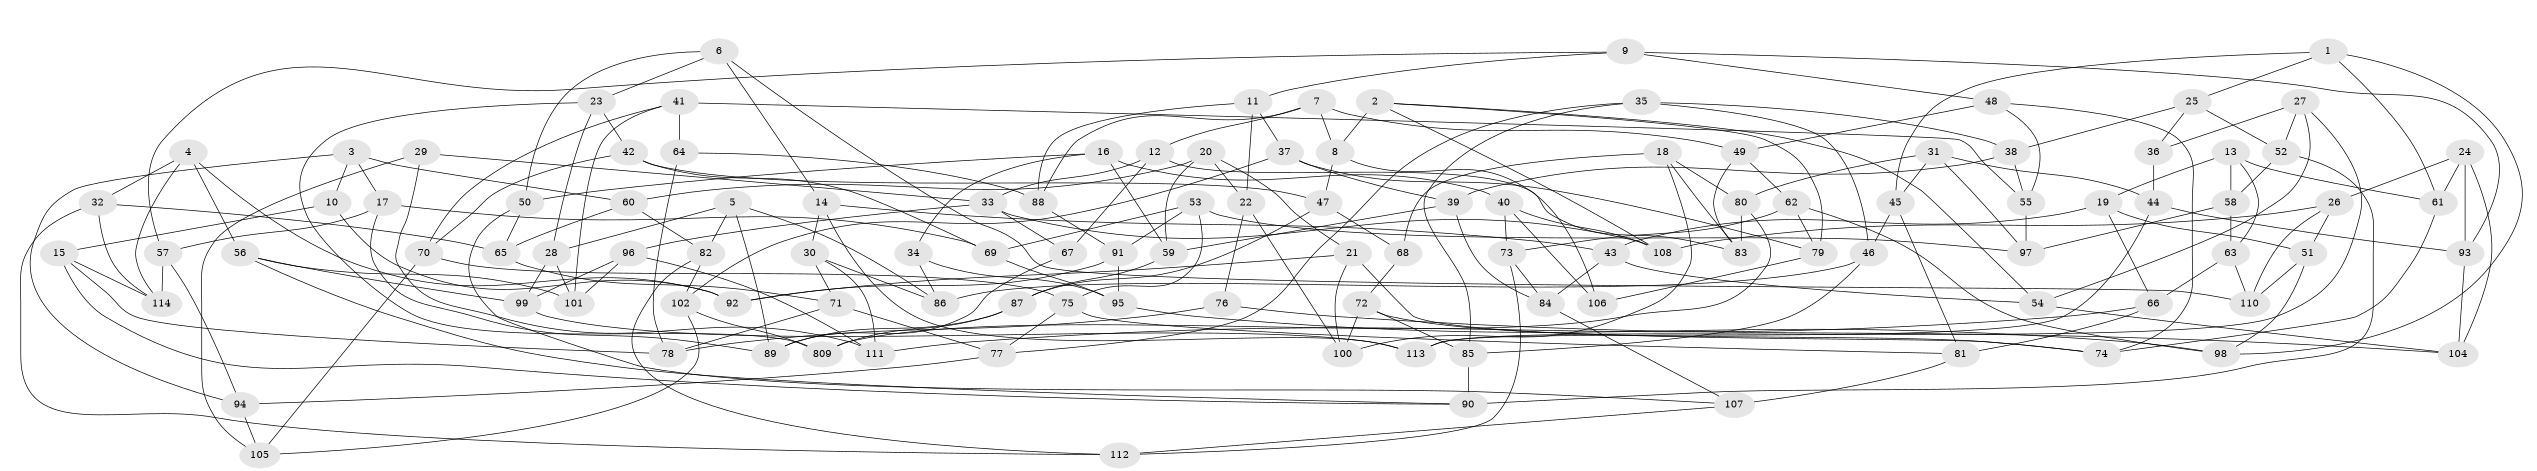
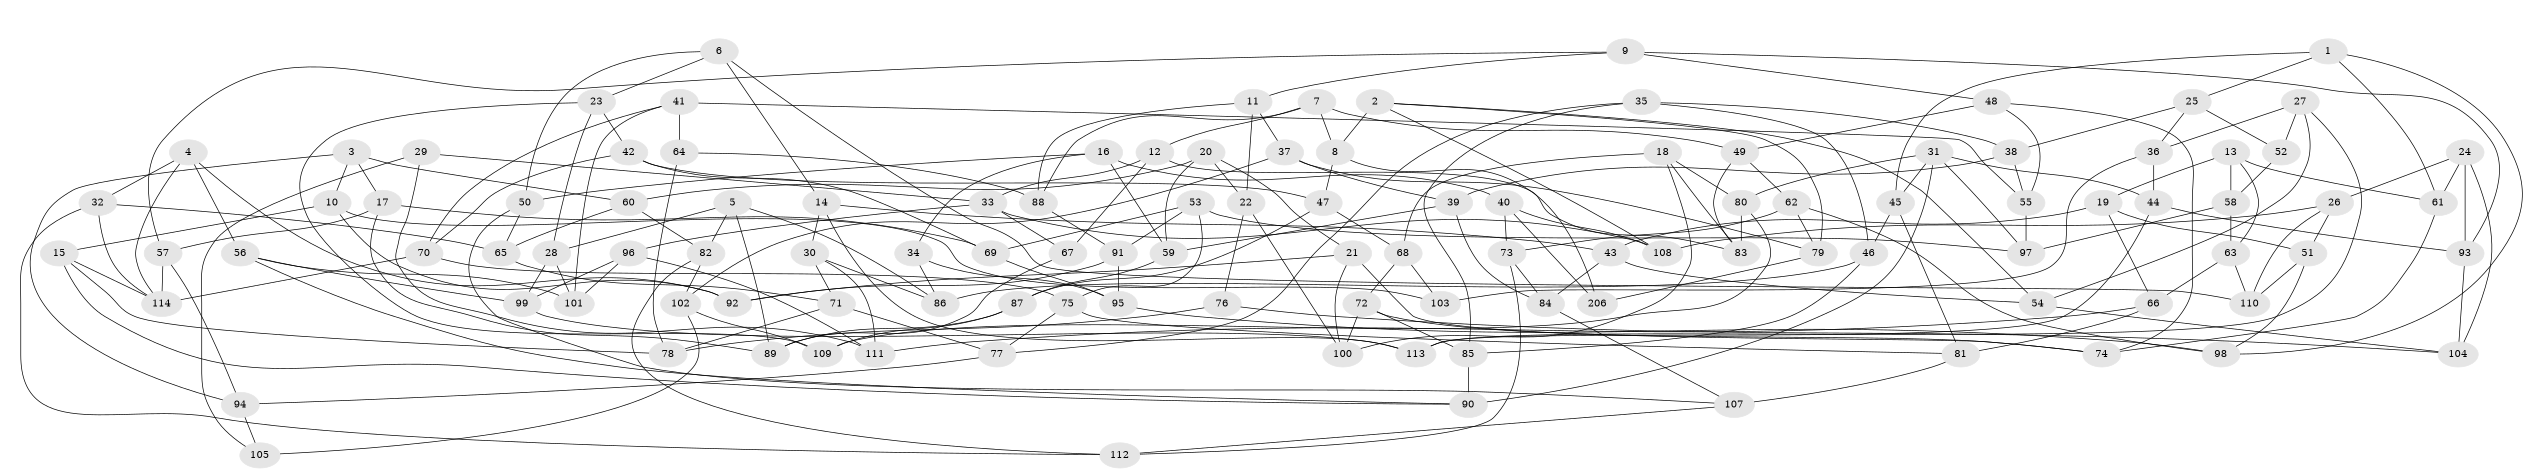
node "103": added
node "106": label "106" -> "206"
edge "70" -- "105": now "70" -- "114"
node "809": label "809" -> "109"
edge "52" -- "90": now "31" -- "90"
